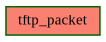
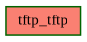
node "tftp_packet": label "tftp_packet" -> "tftp_tftp"
